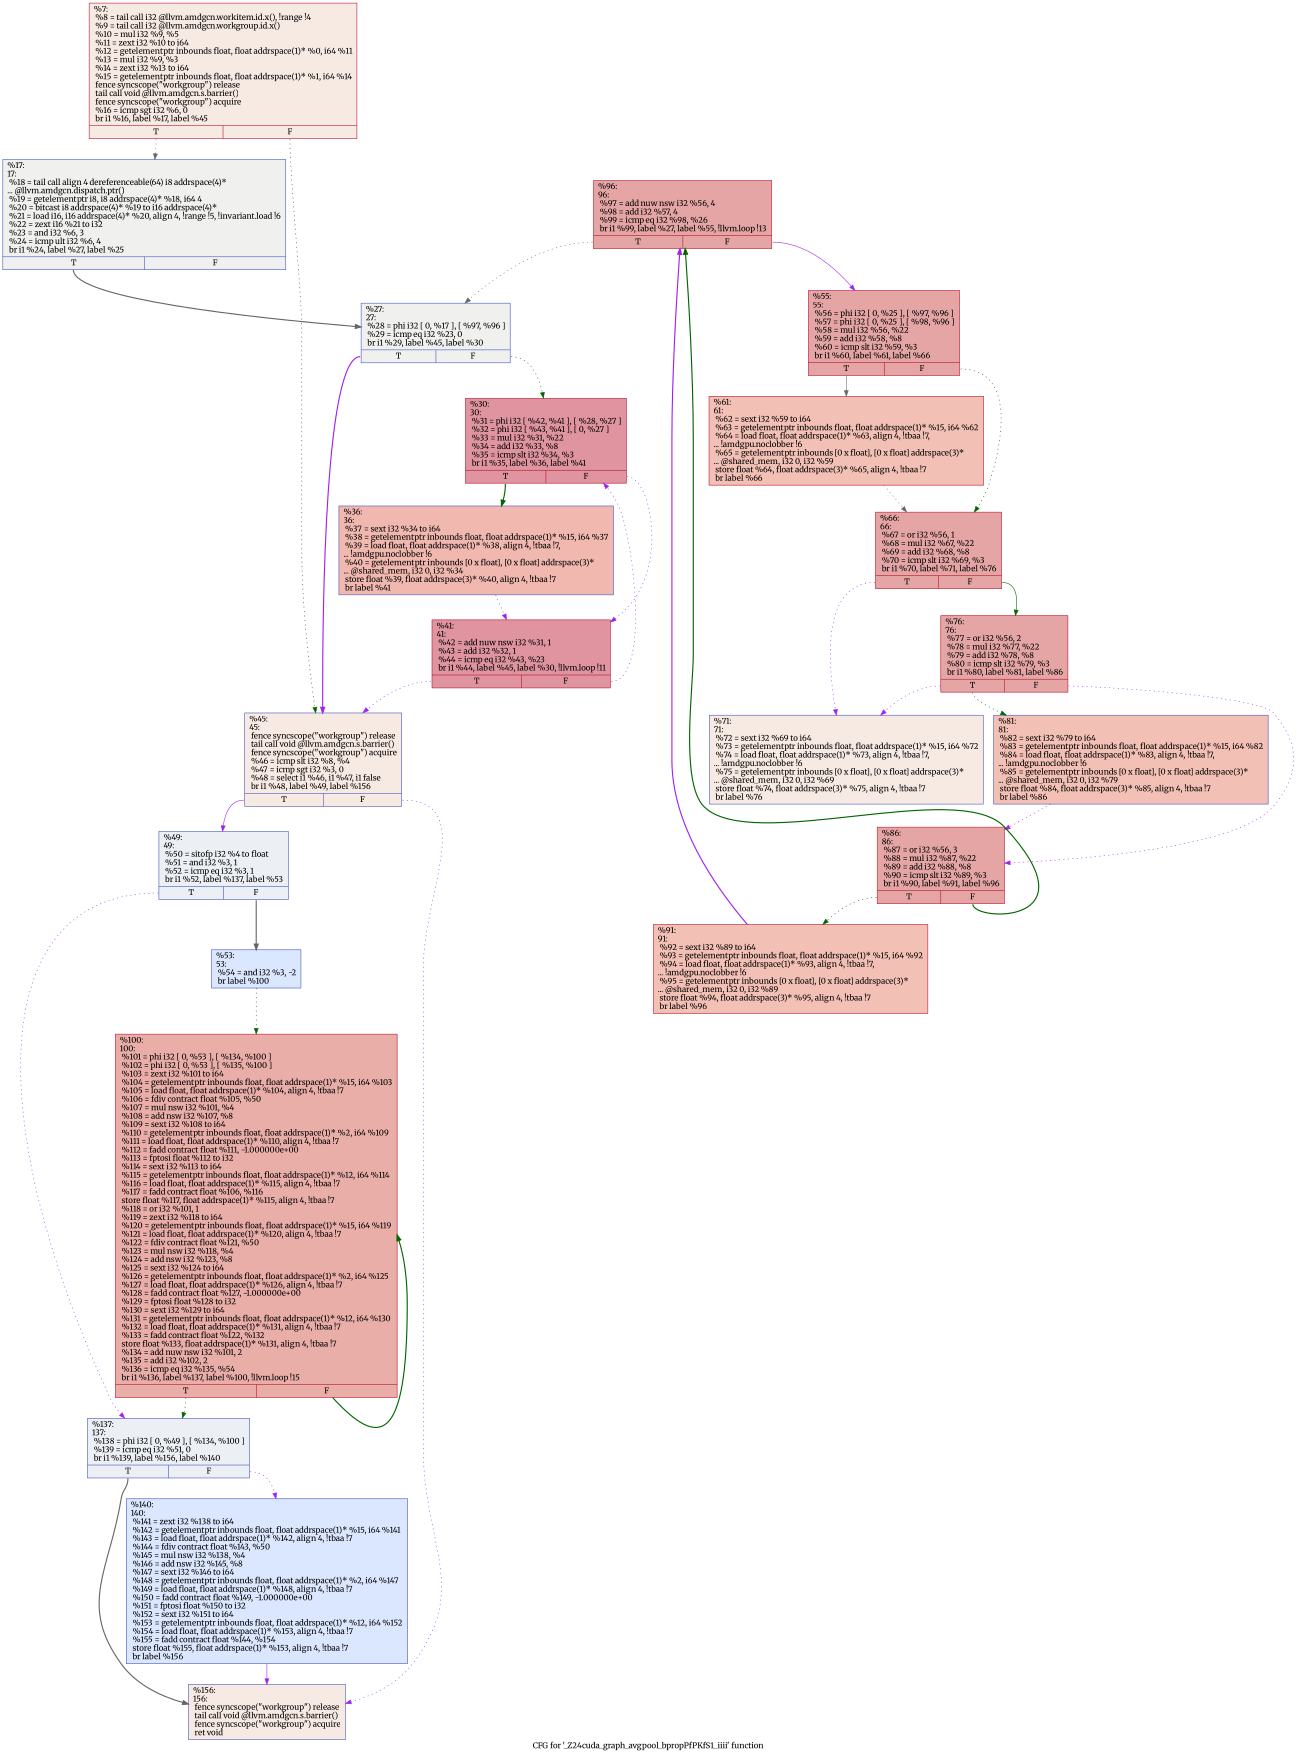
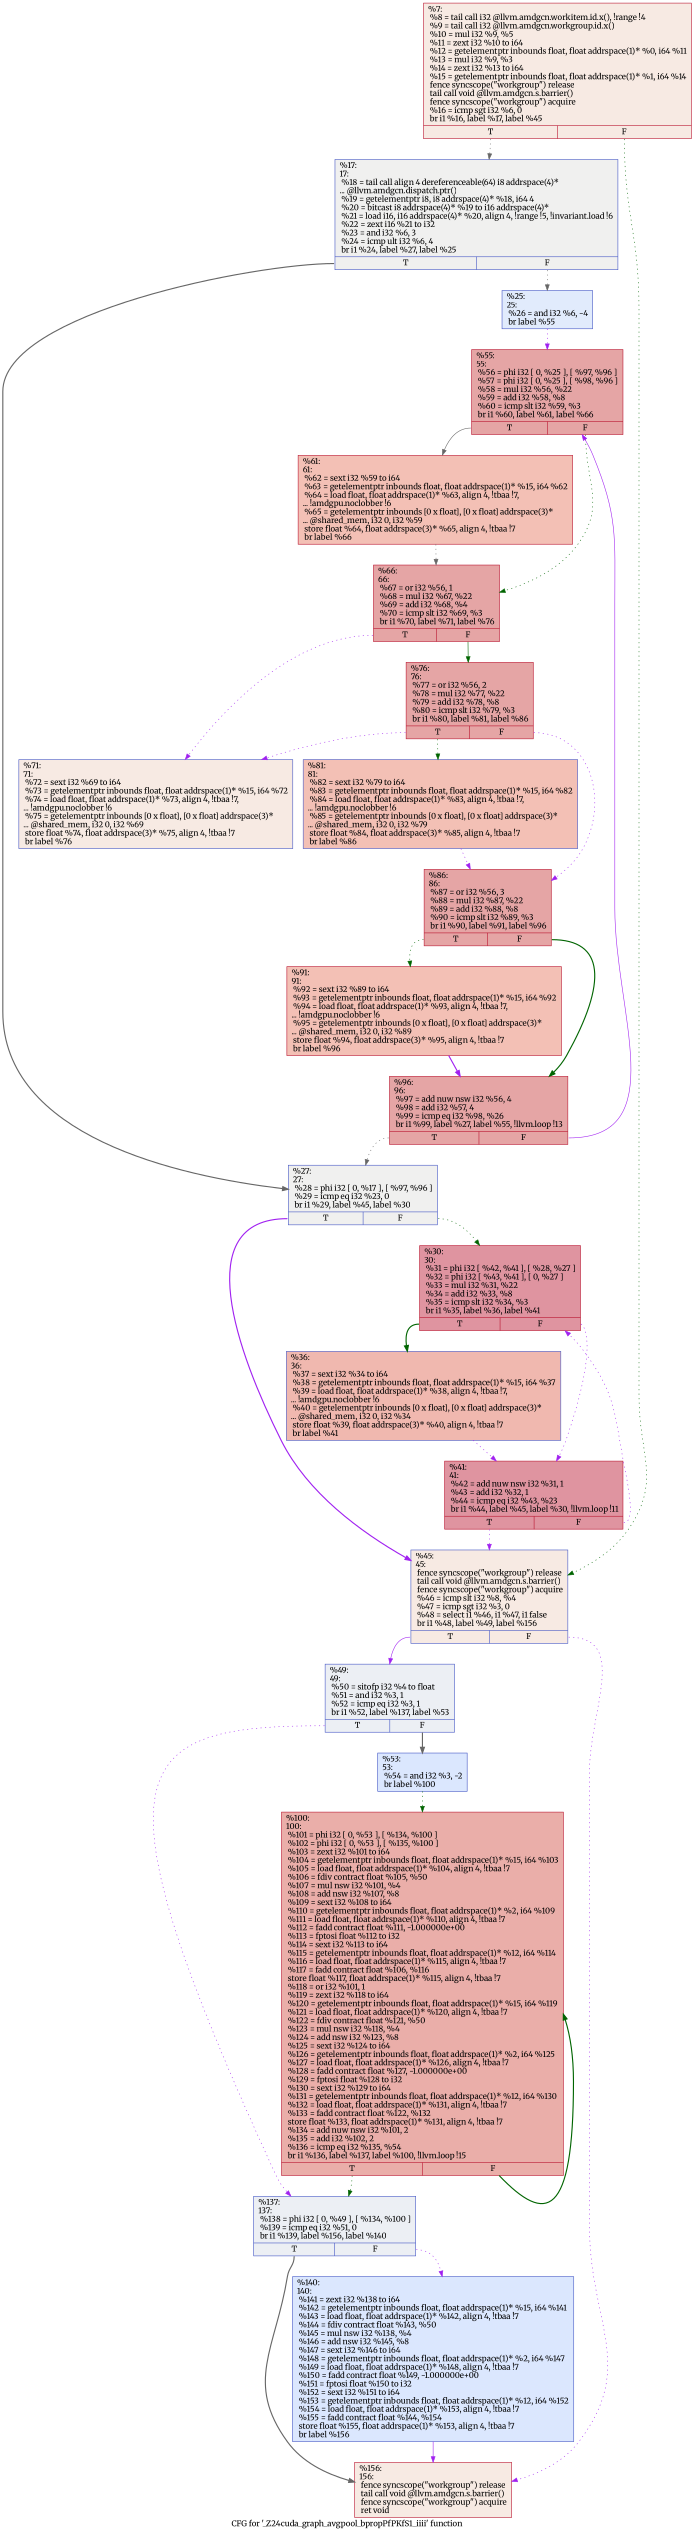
node "%25:": added
node "%66:": text "%69 = add i32 %68, %8" -> "%69 = add i32 %68, %4"
node "%156:": color #3d50c3ff -> #b70d28ff
